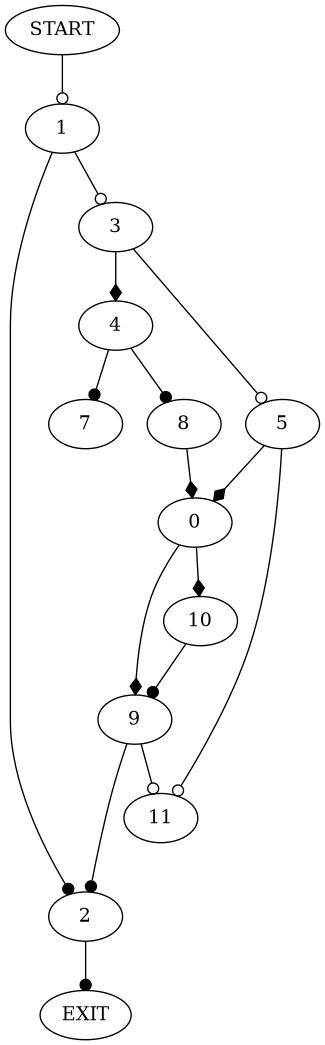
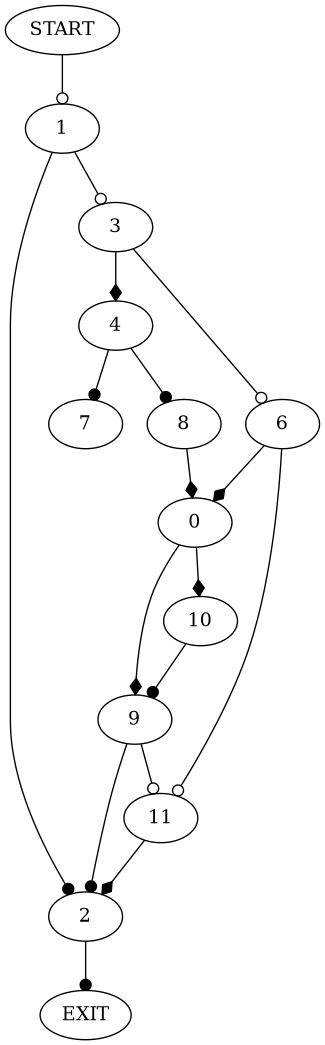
node "5": label "5" -> "6"
edge "11" -> "2": added
